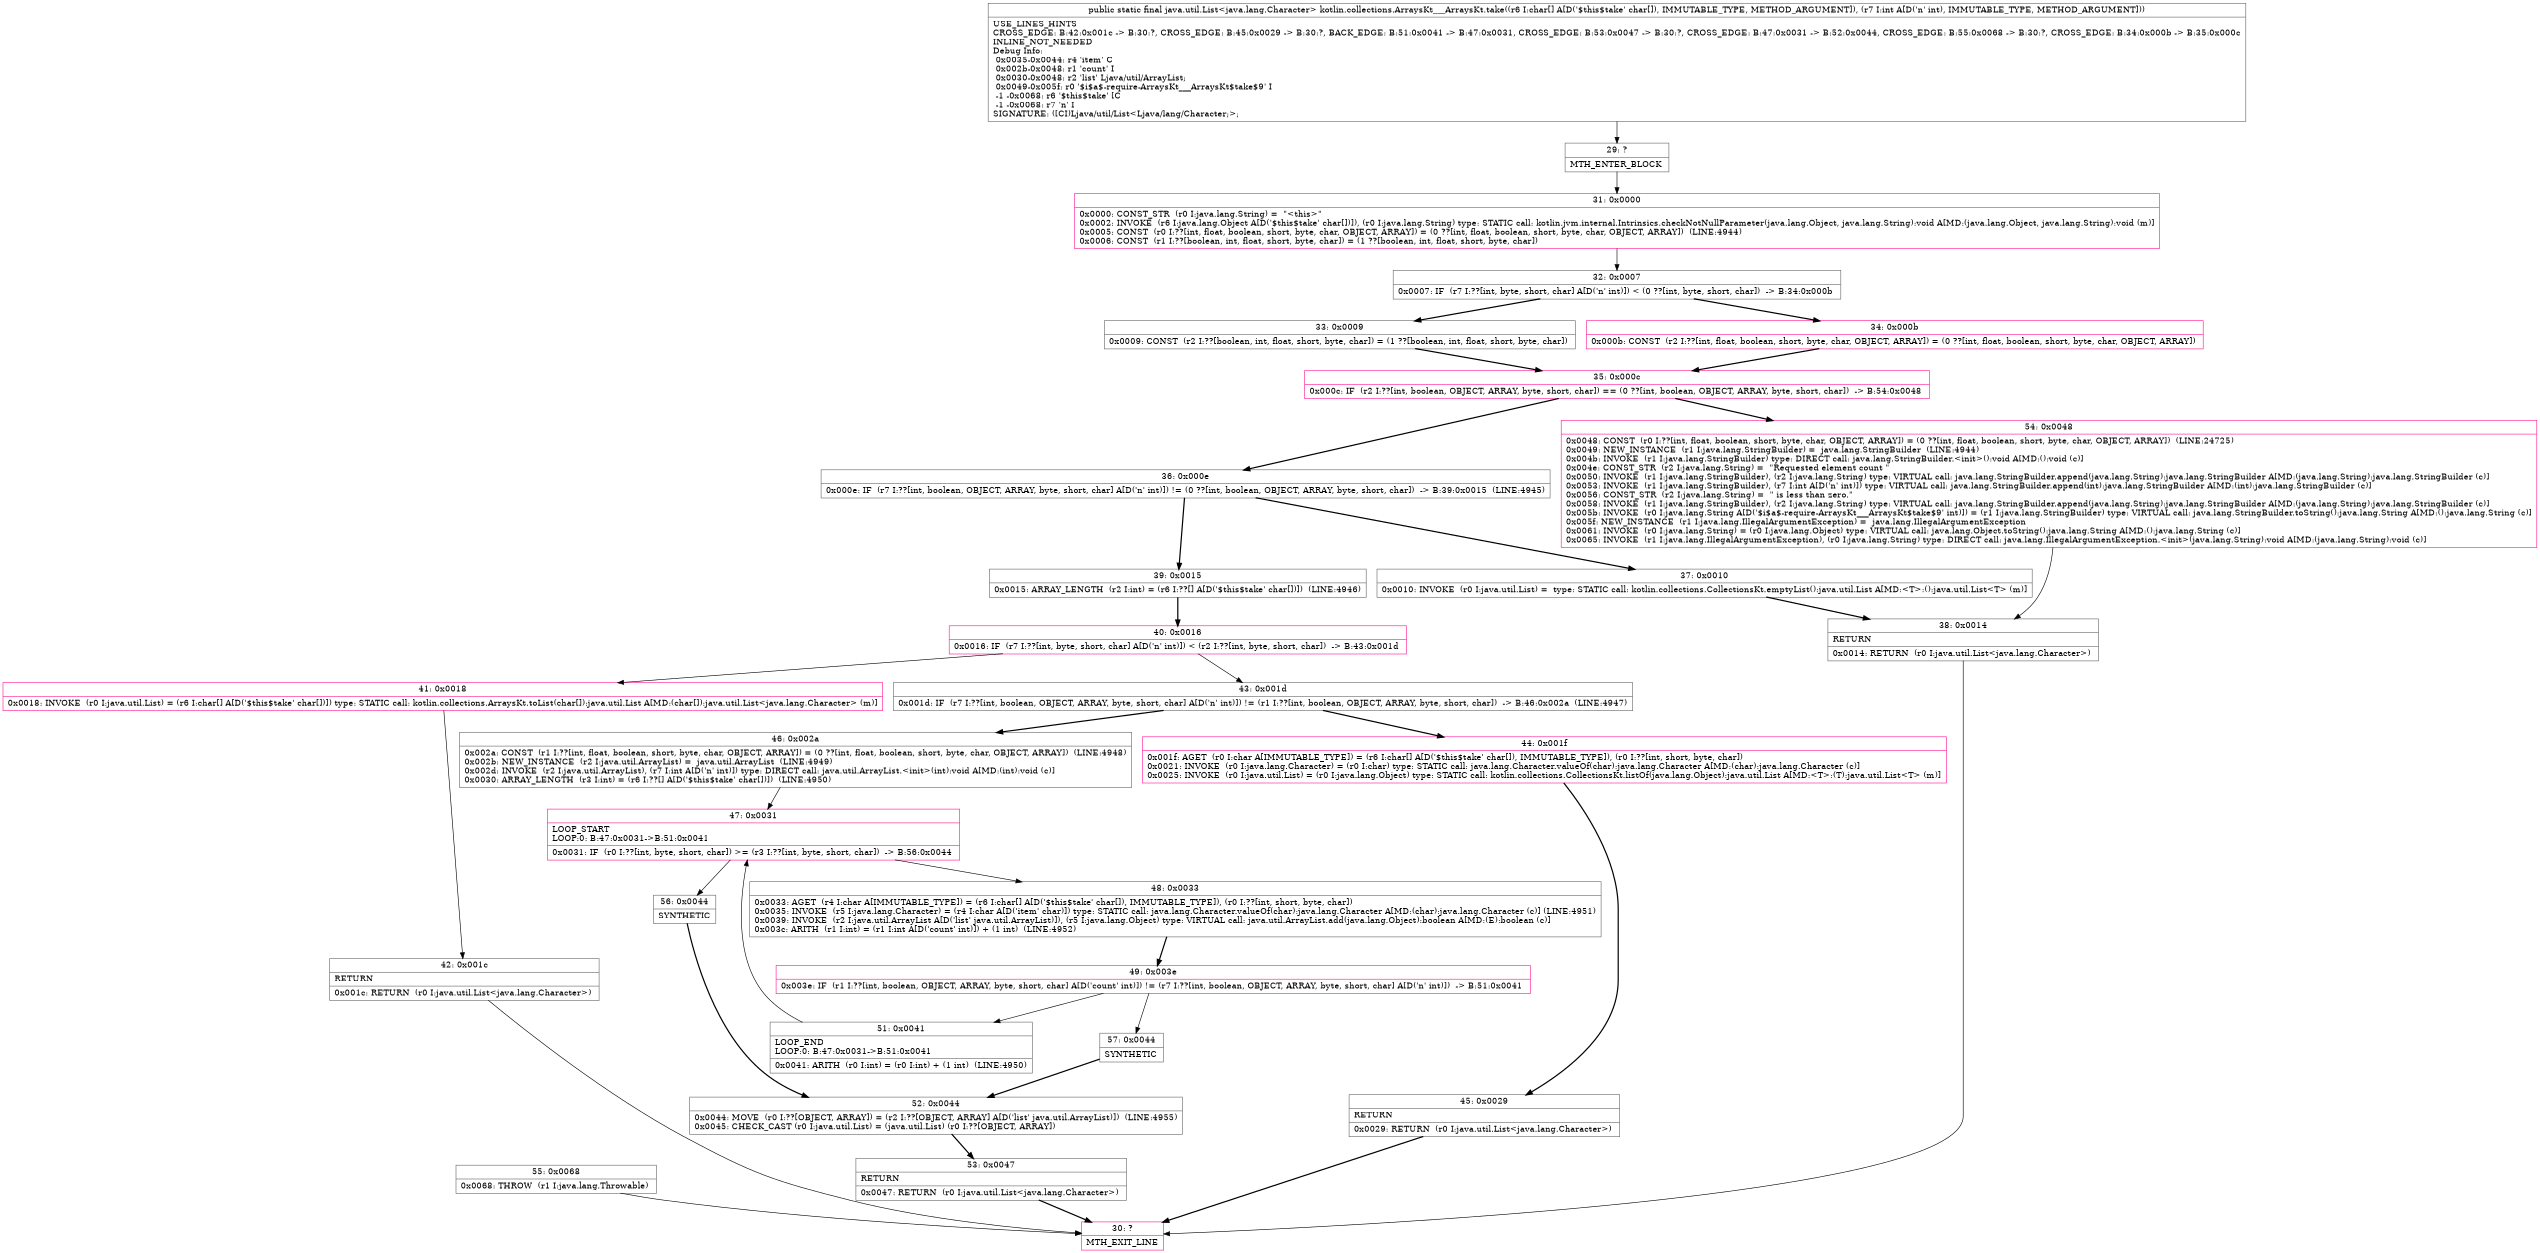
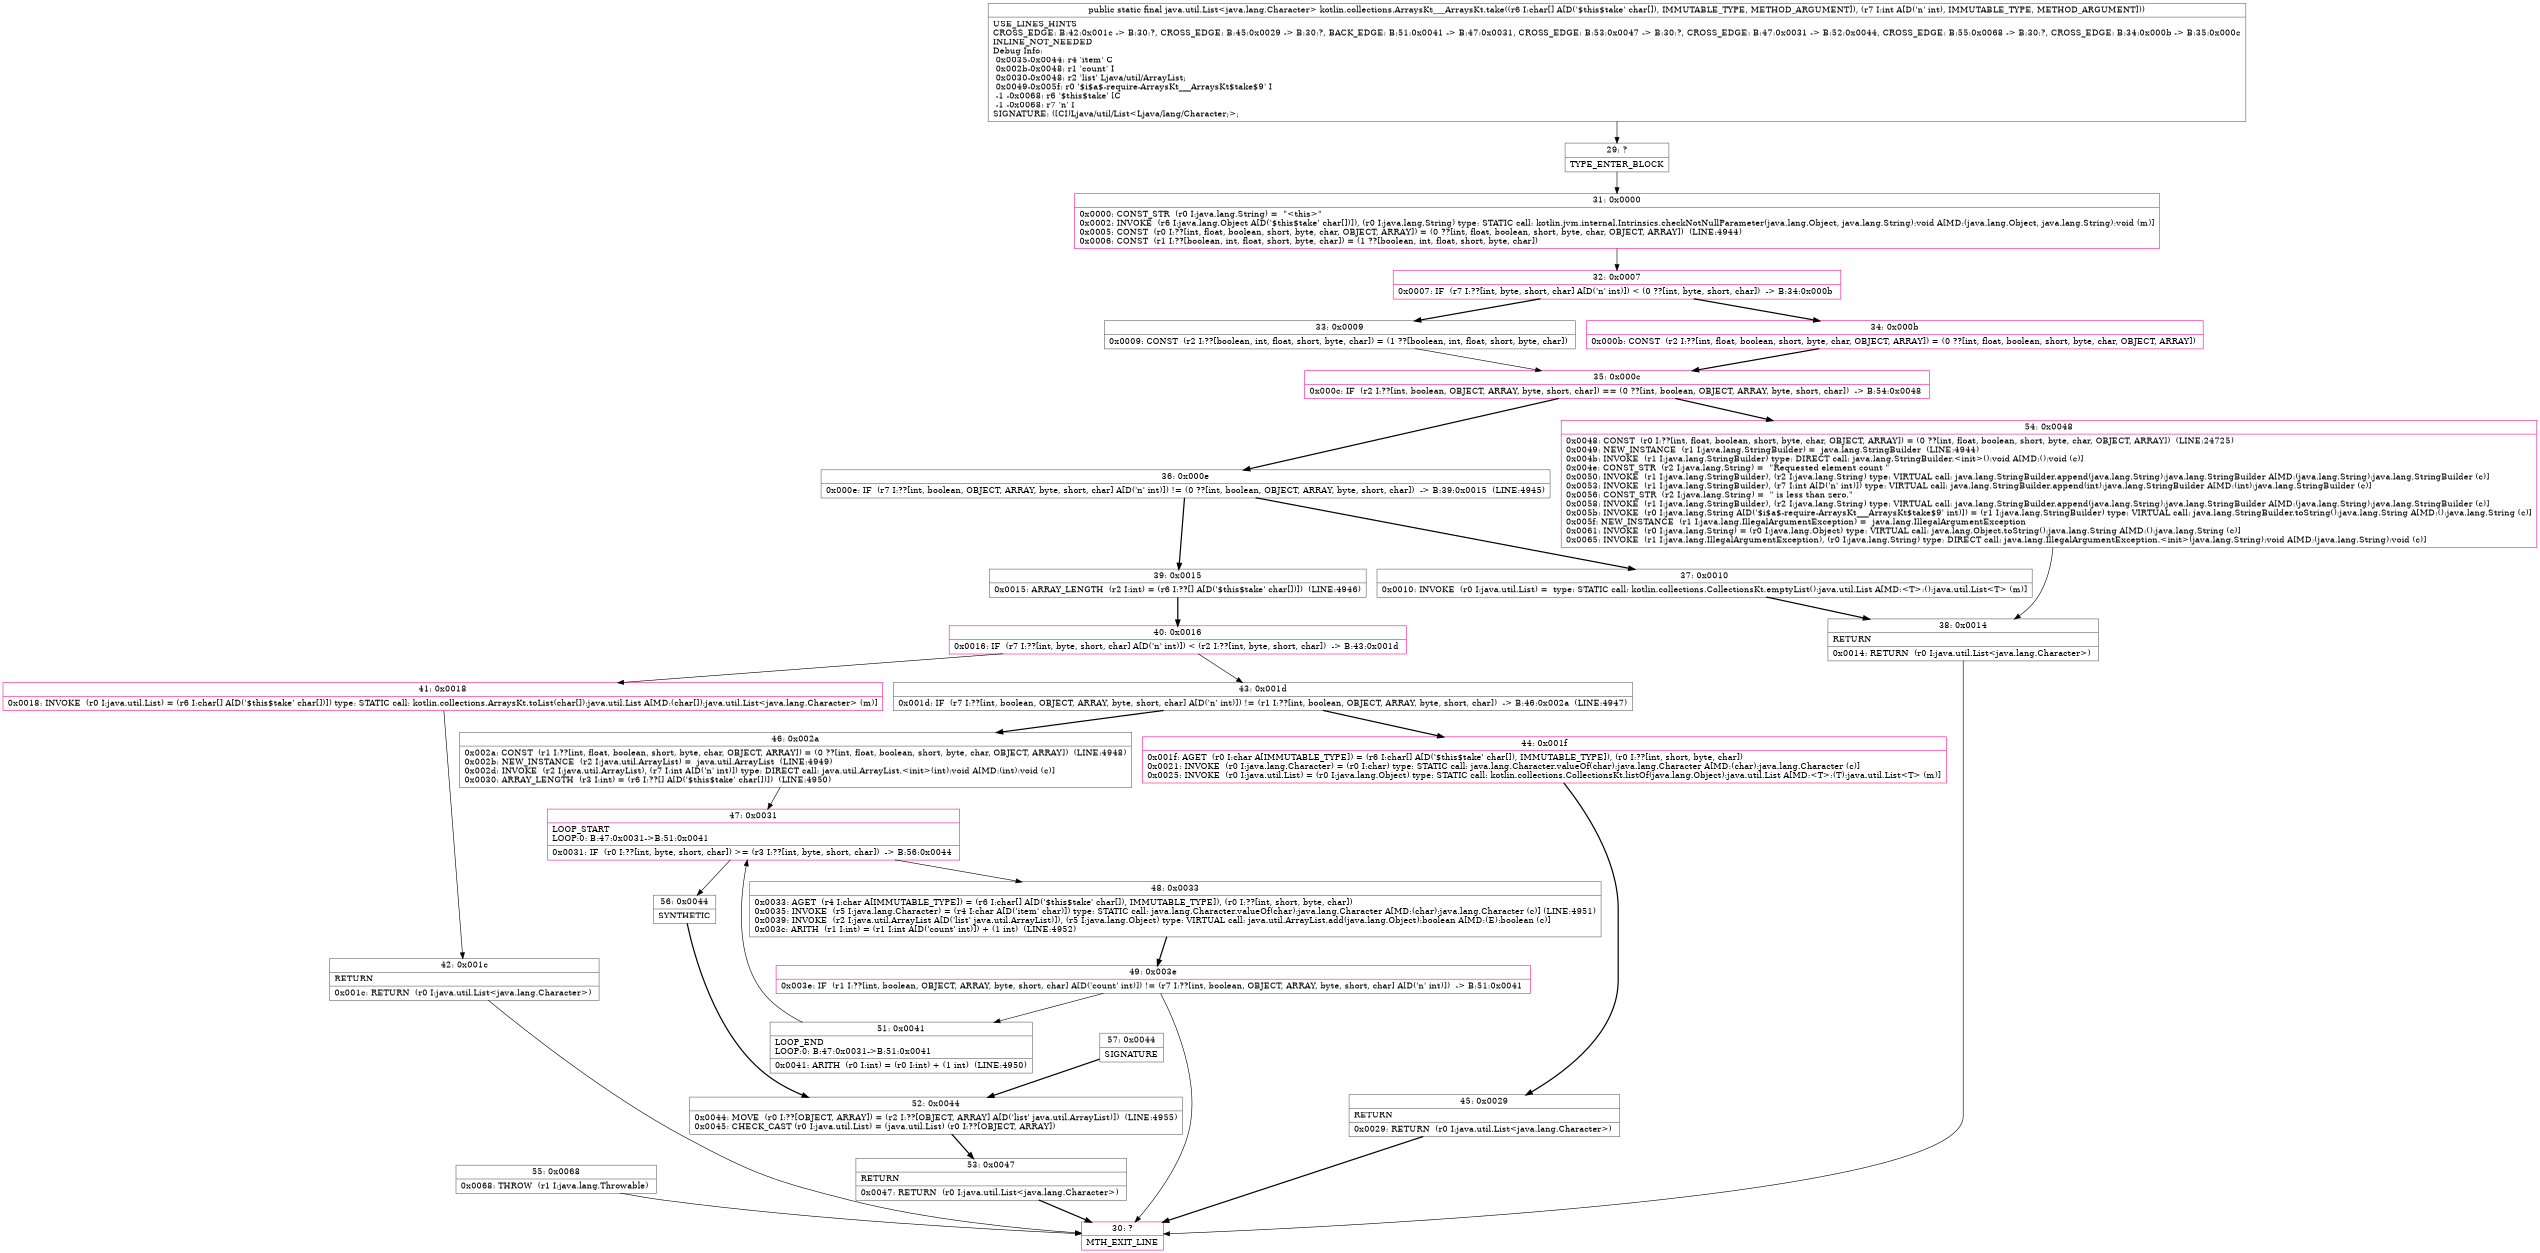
node "29: ?": text "MTH_ENTER_BLOCK" -> "TYPE_ENTER_BLOCK"
node "32: 0x0007": color gray40 -> deeppink
edge "33: 0x0009" -> "35: 0x000c": style bold -> solid
edge "49: 0x003e" -> "57: 0x0044": now "49: 0x003e" -> "30: ?"
node "57: 0x0044": text "SYNTHETIC" -> "SIGNATURE"
